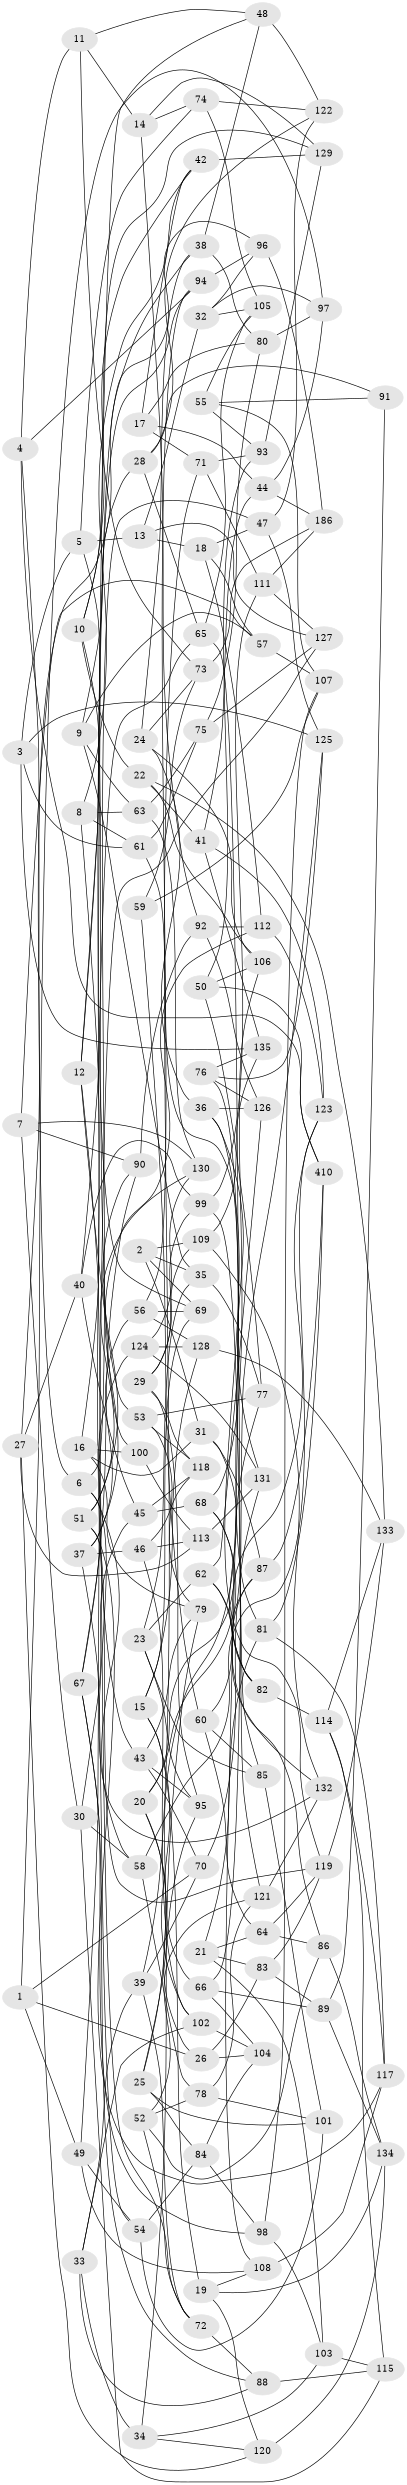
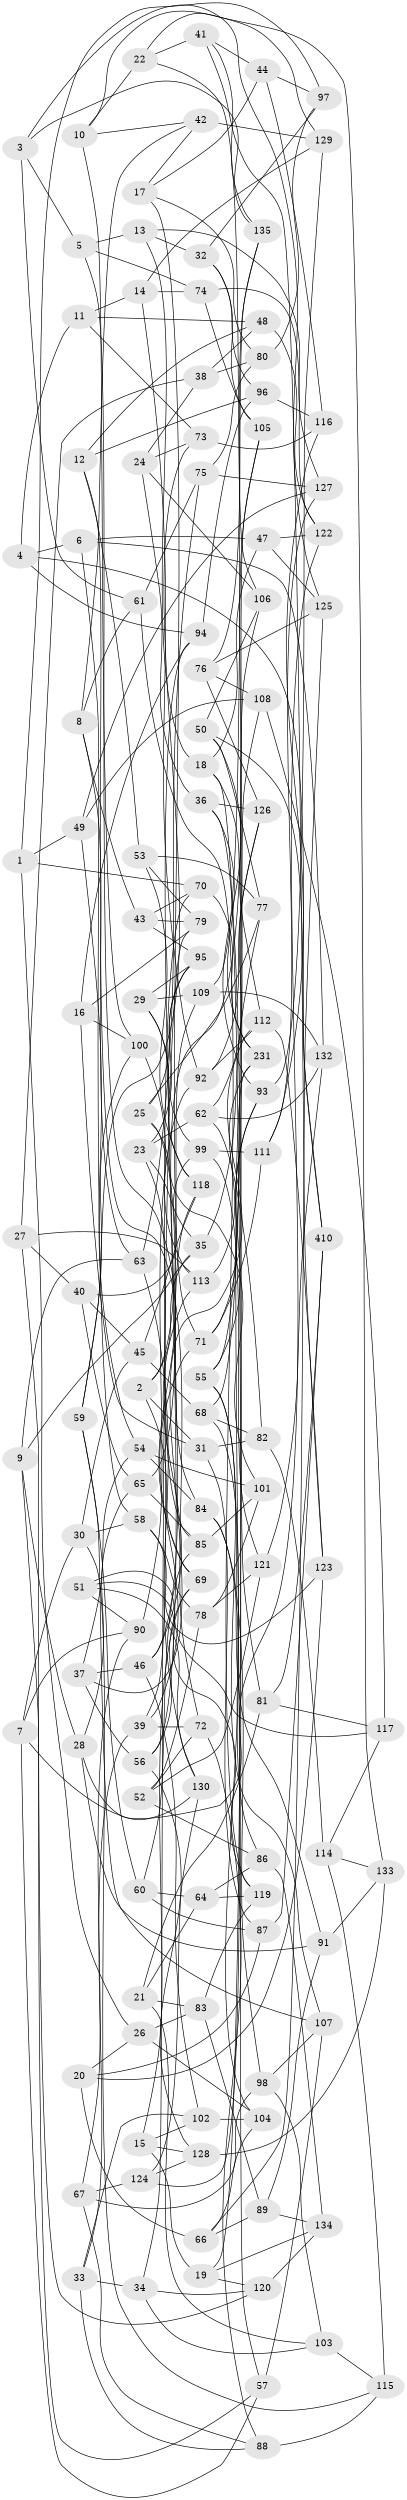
node "186": label "186" -> "116"
edge "100" -- "59": added
node "131": label "131" -> "231"
edge "133" -- "119": now "133" -- "91"
